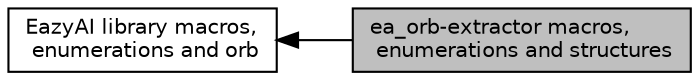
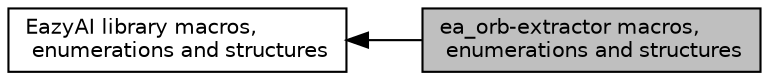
node "EazyAI library macros, enumerations and orb": label "EazyAI library macros, enumerations and orb" -> "EazyAI library macros, enumerations and structures"
